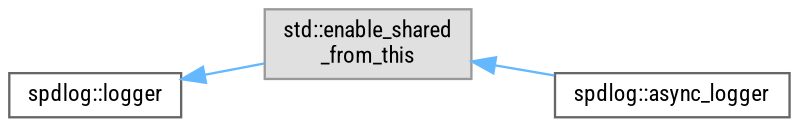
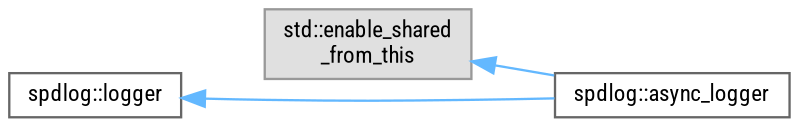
edge "std::enable_shared _from_this" -> "spdlog::logger": now "spdlog::async_logger" -> "spdlog::logger"
